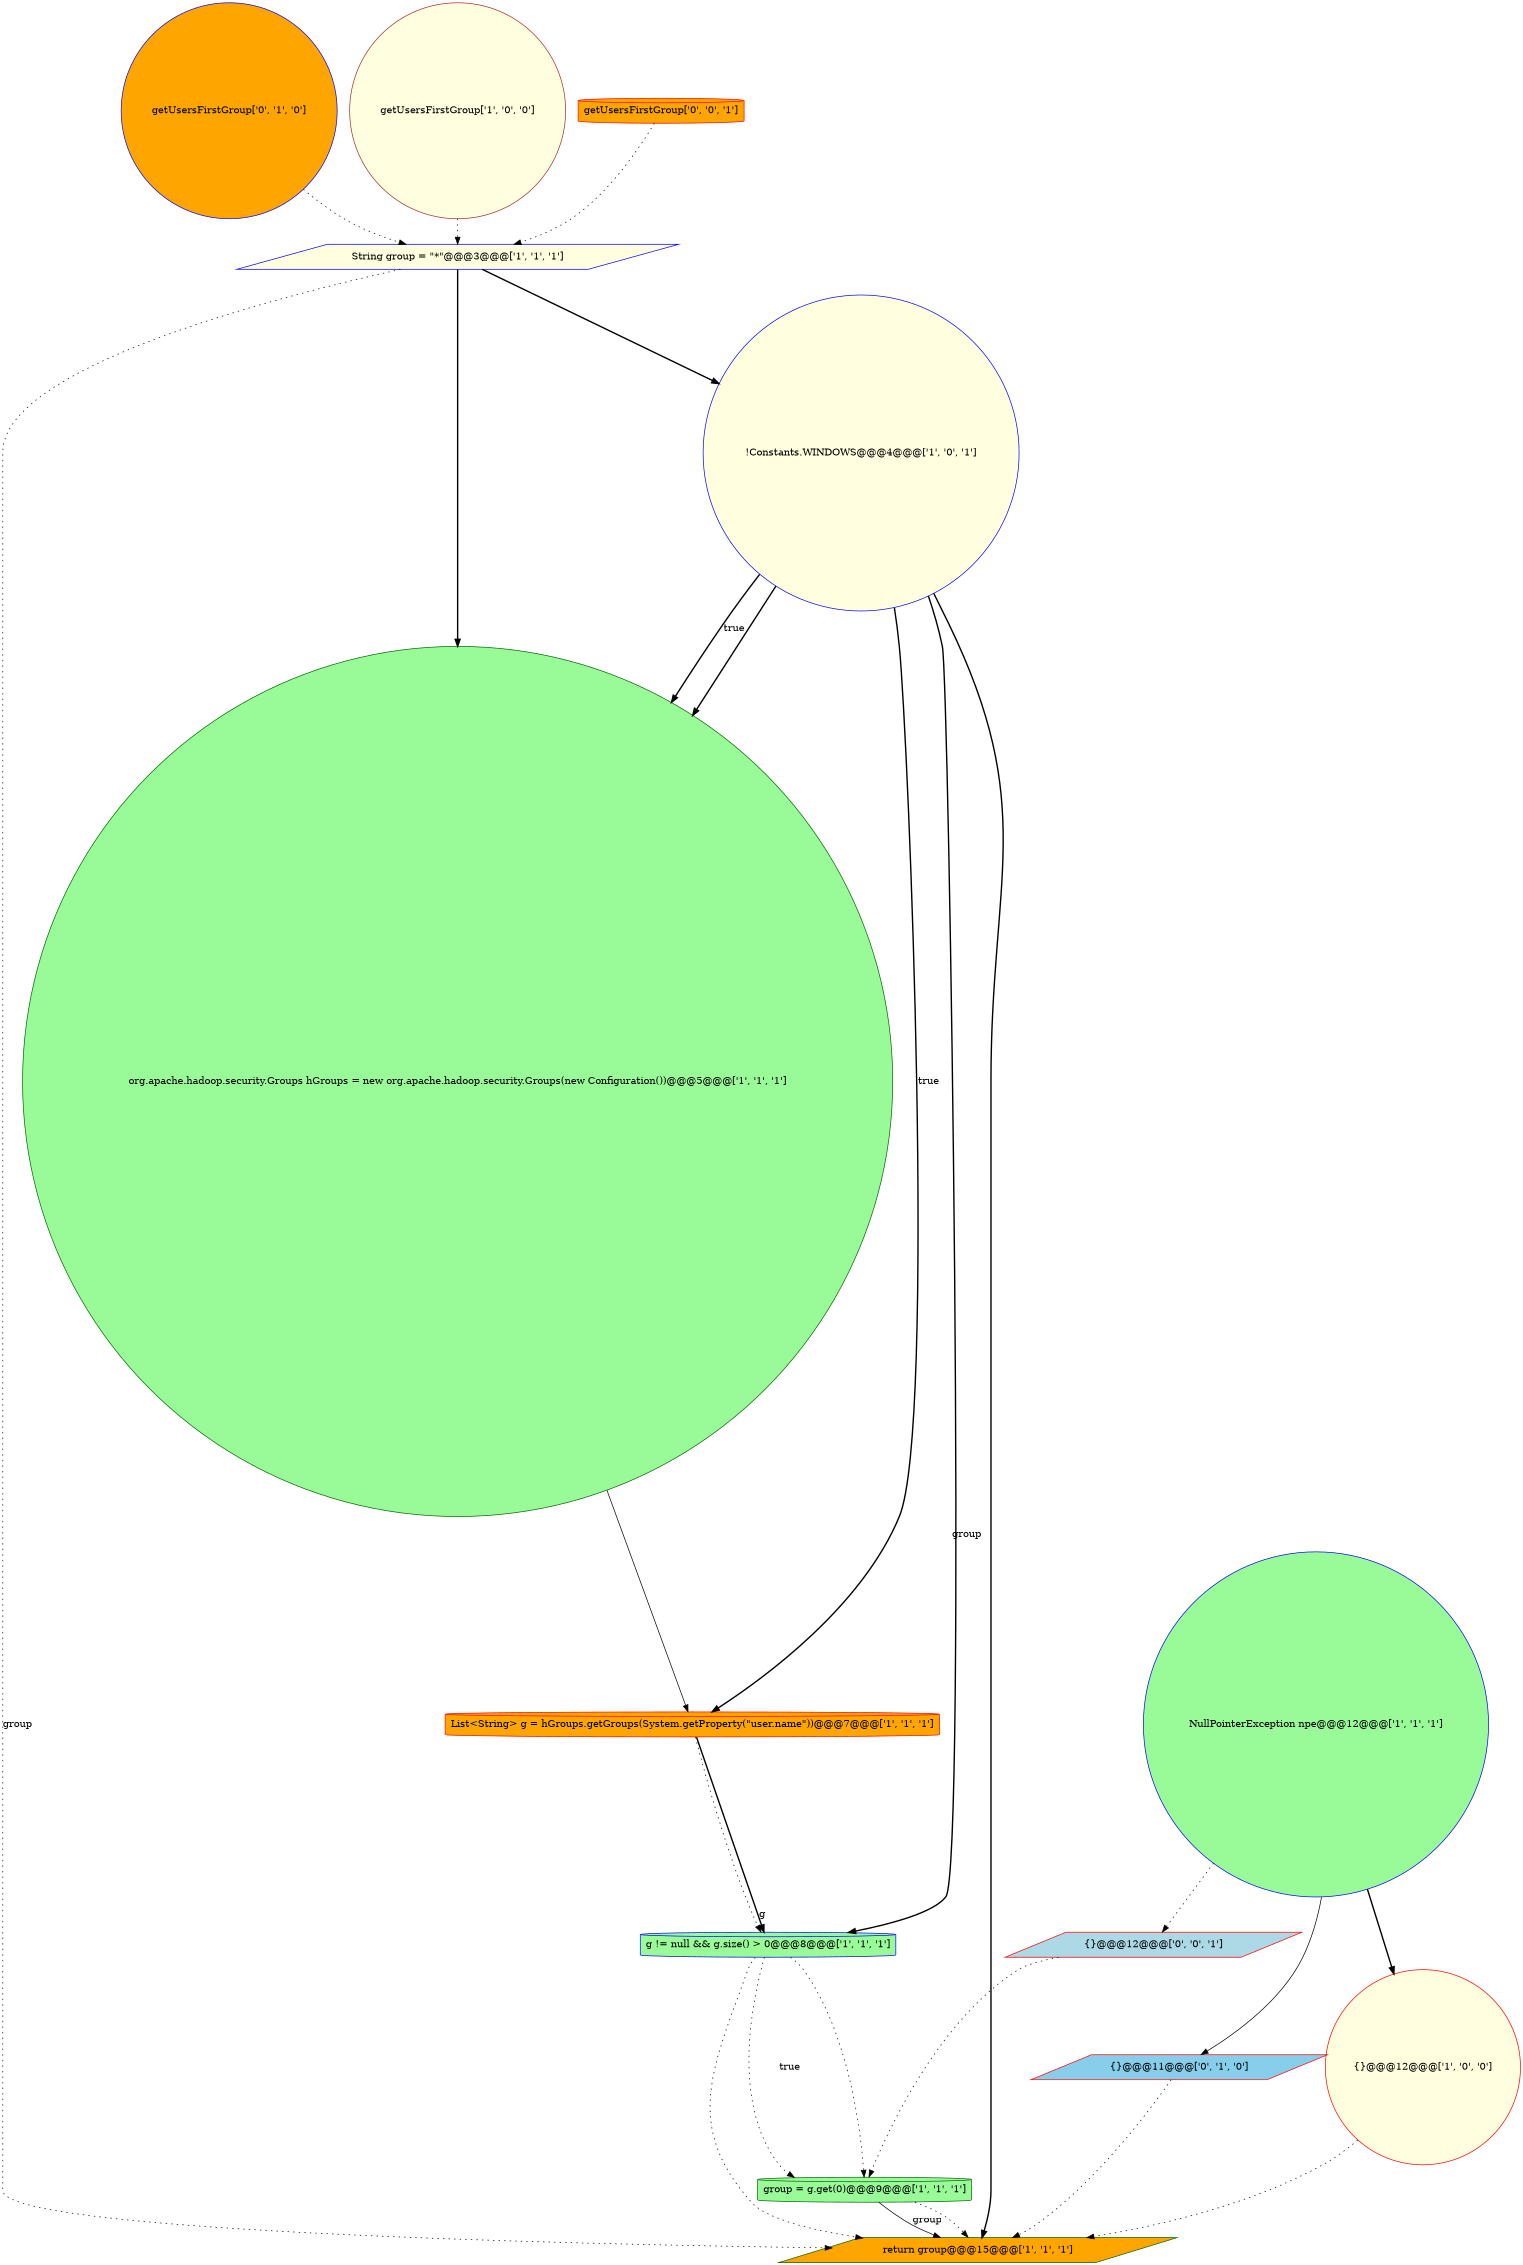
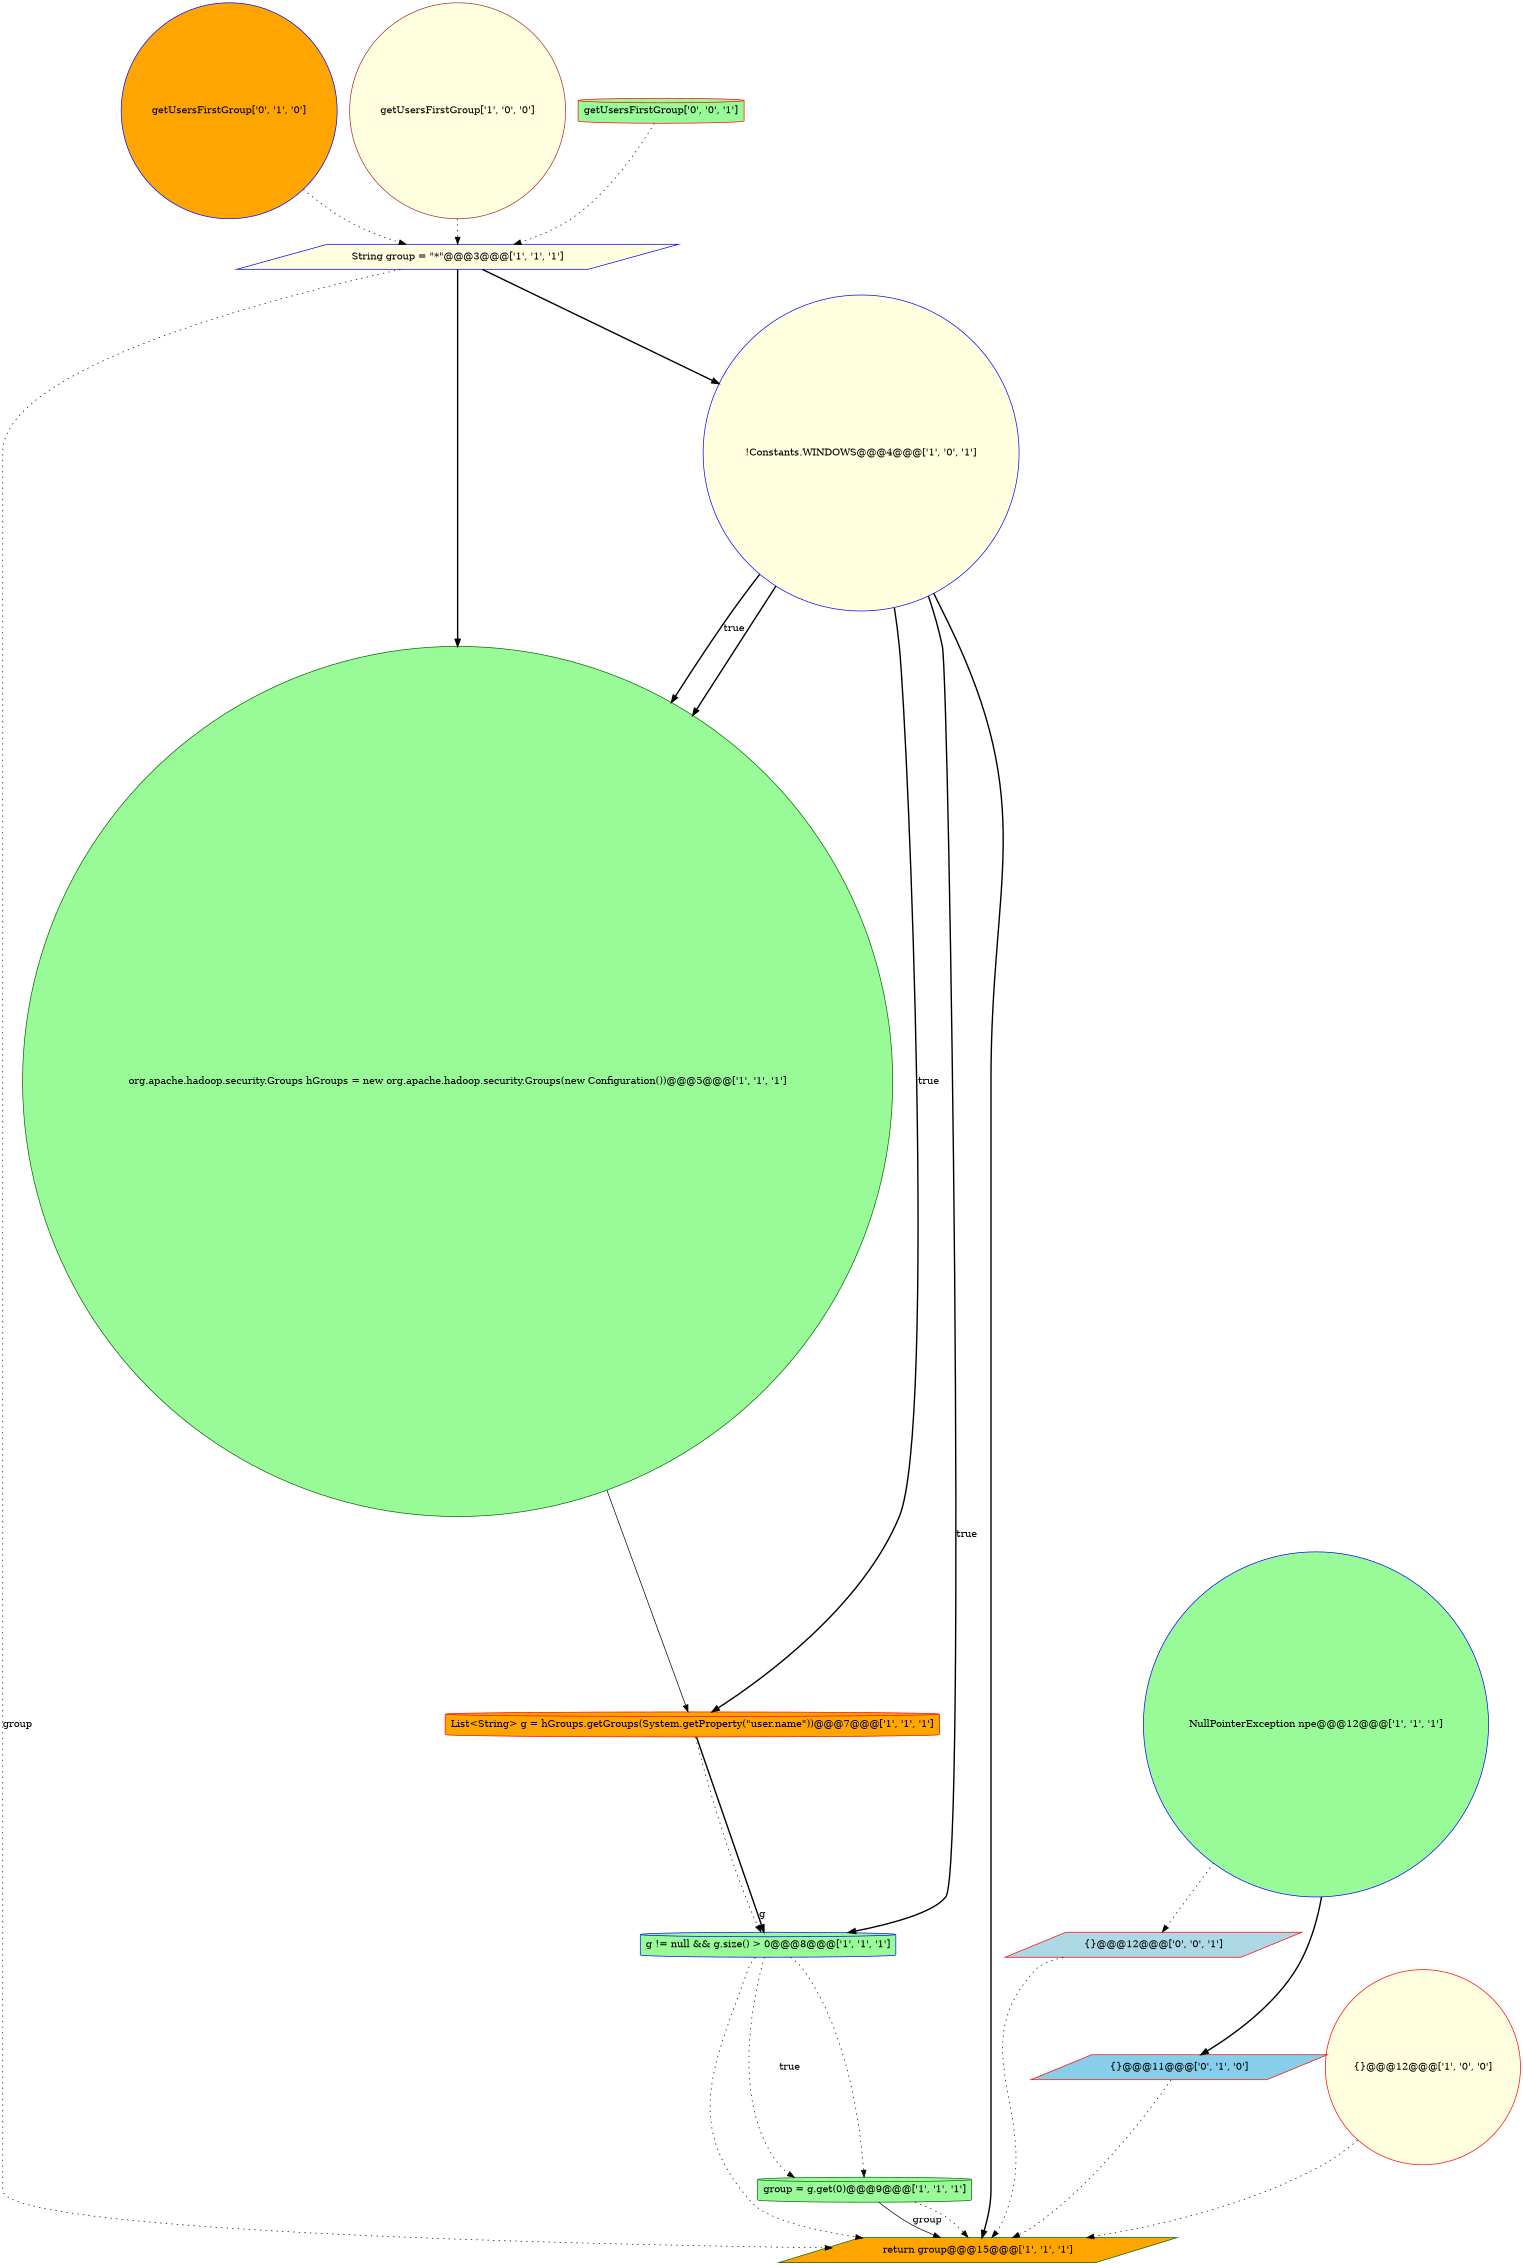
node "getUsersFirstGroup['0', '0', '1']": fillcolor orange -> palegreen
edge "!Constants.WINDOWS@@@4@@@['1', '0', '1']" -> "g != null && g.size() > 0@@@8@@@['1', '1', '1']": label "group" -> "true"
edge "NullPointerException npe@@@12@@@['1', '1', '1']" -> "{}@@@12@@@['1', '0', '0']": removed
edge "NullPointerException npe@@@12@@@['1', '1', '1']" -> "{}@@@11@@@['0', '1', '0']": style solid -> bold
edge "{}@@@12@@@['0', '0', '1']" -> "group = g.get(0)@@@9@@@['1', '1', '1']": now "{}@@@12@@@['0', '0', '1']" -> "return group@@@15@@@['1', '1', '1']"
